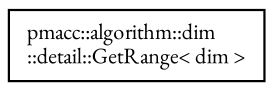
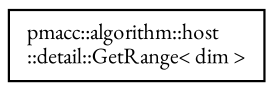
node "pmacc::algorithm::dim ::detail::GetRange< dim >": label "pmacc::algorithm::dim ::detail::GetRange< dim >" -> "pmacc::algorithm::host ::detail::GetRange< dim >"
